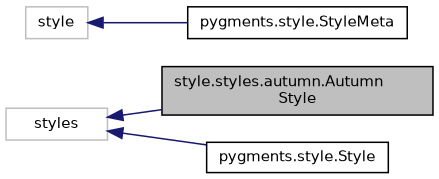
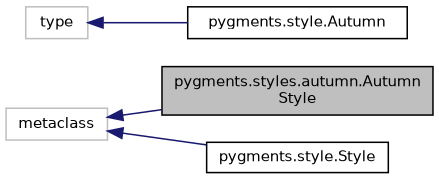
node "style": label "style" -> "type"
node "pygments.style.StyleMeta": label "pygments.style.StyleMeta" -> "pygments.style.Autumn"
node "style.styles.autumn.Autumn Style": label "style.styles.autumn.Autumn Style" -> "pygments.styles.autumn.Autumn Style"
node "styles": label "styles" -> "metaclass"
